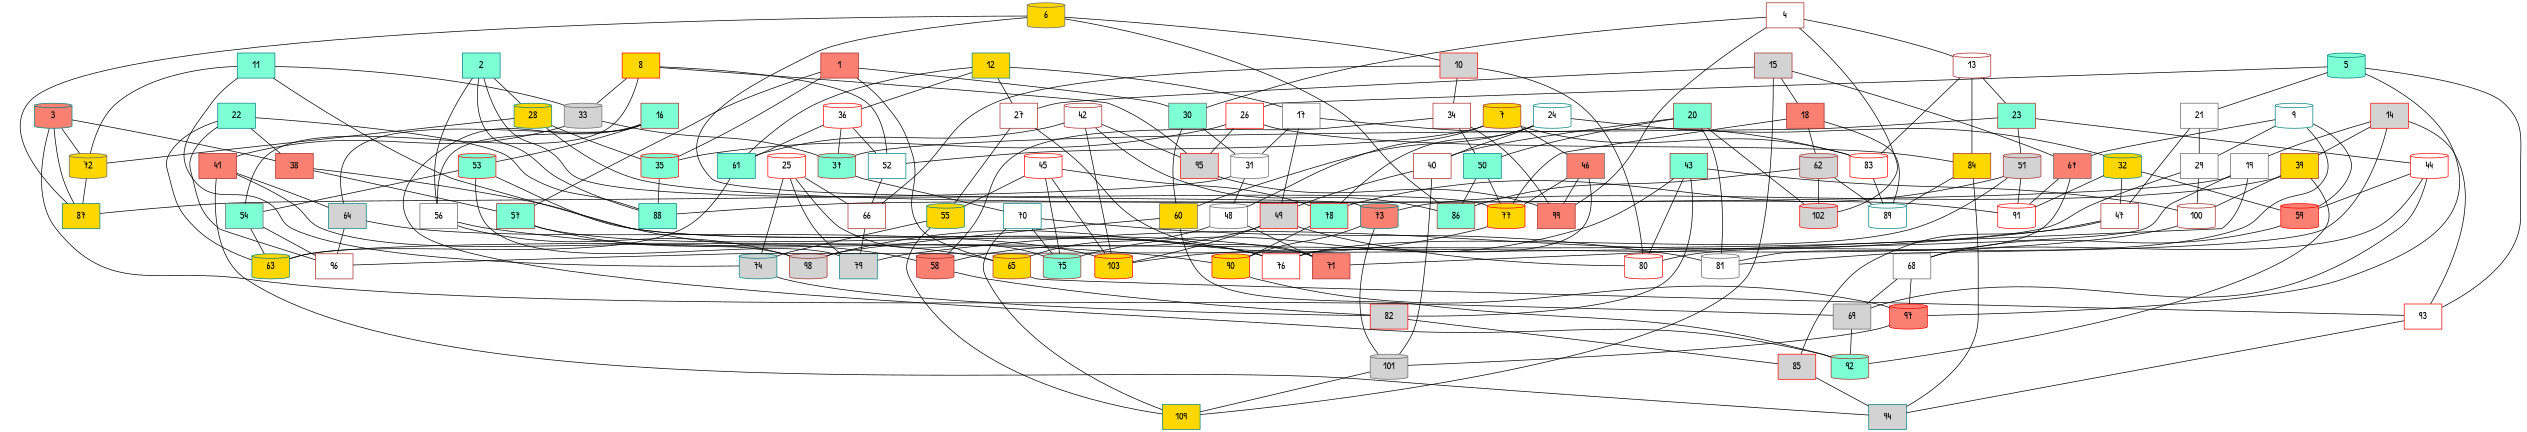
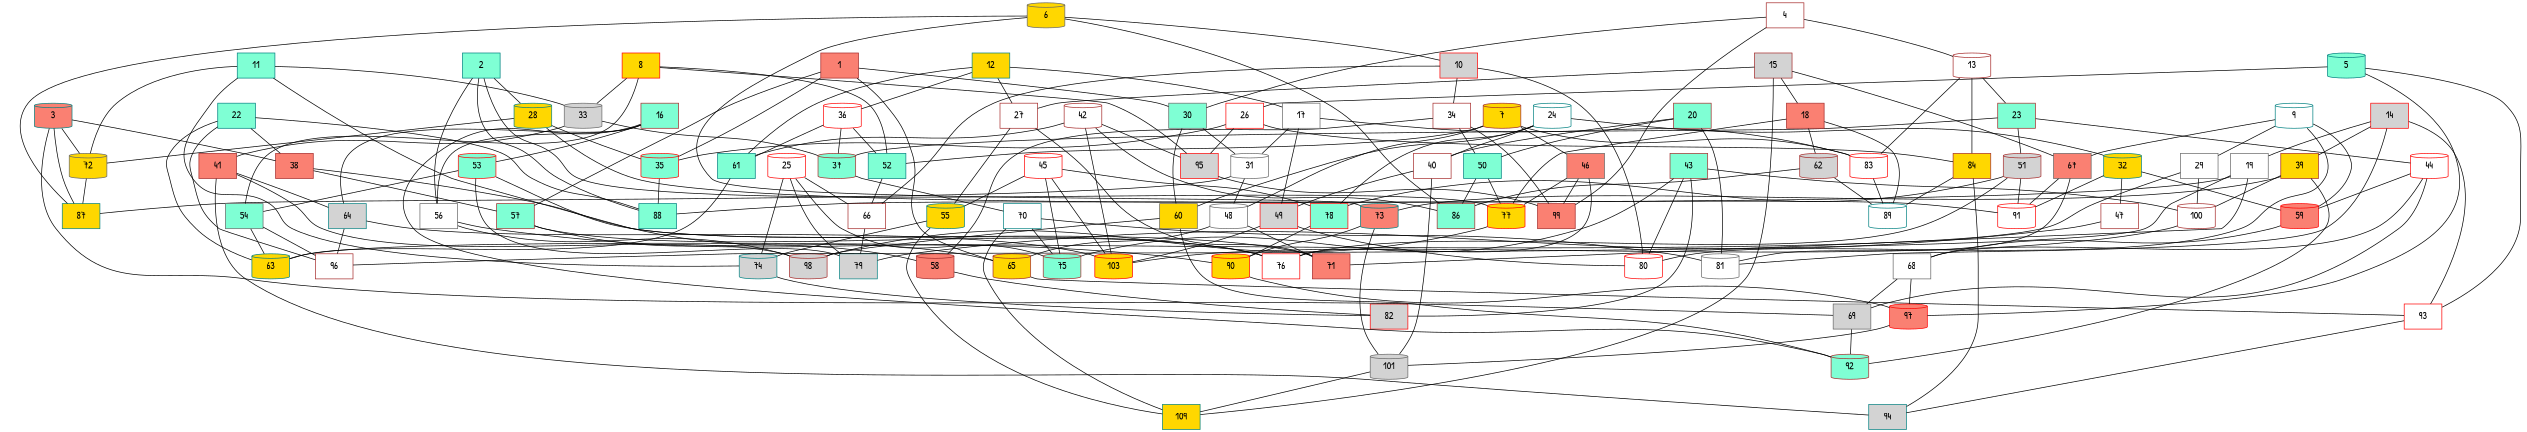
node "21": removed
node "52": fillcolor white -> aquamarine
node "102": removed
edge "49" -- "58": removed
node "85": removed
